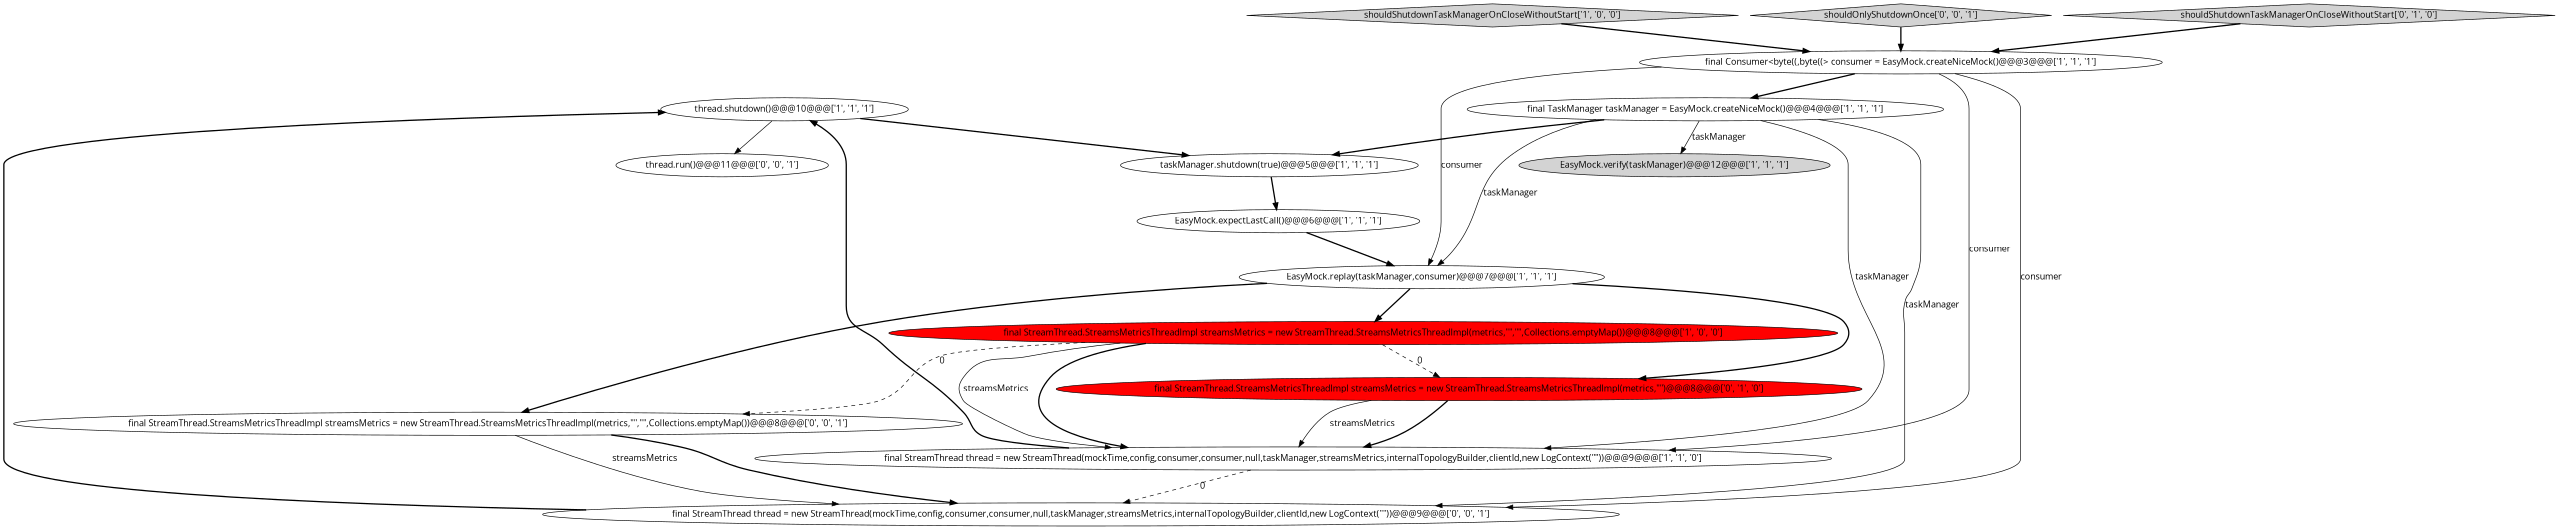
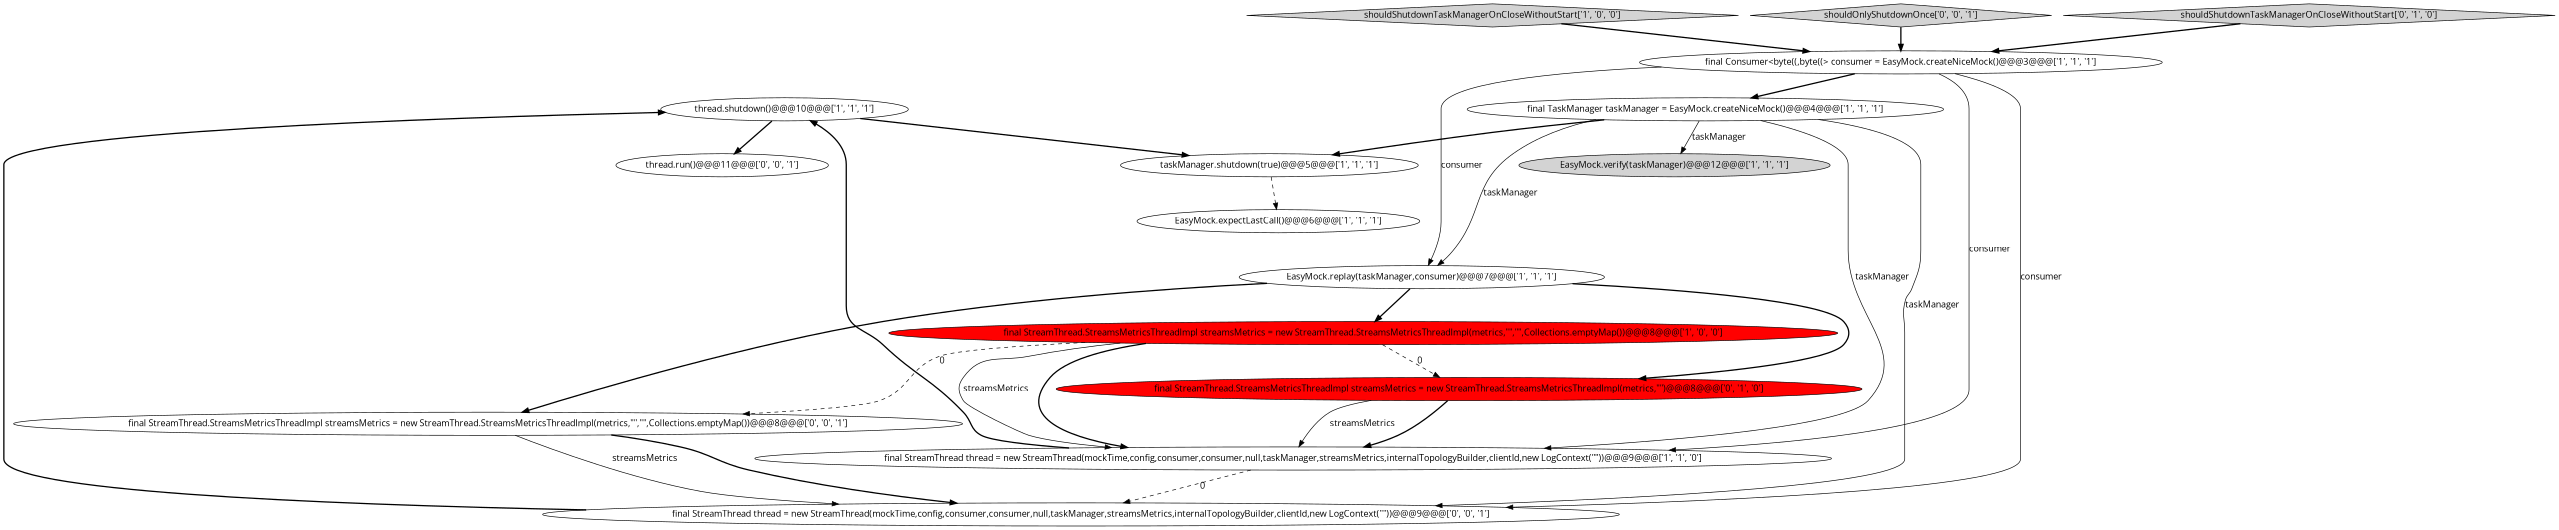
edge "thread.shutdown()@@@10@@@['1', '1', '1']" -> "thread.run()@@@11@@@['0', '0', '1']": style solid -> bold
edge "taskManager.shutdown(true)@@@5@@@['1', '1', '1']" -> "EasyMock.expectLastCall()@@@6@@@['1', '1', '1']": style bold -> dashed
edge "EasyMock.expectLastCall()@@@6@@@['1', '1', '1']" -> "EasyMock.replay(taskManager,consumer)@@@7@@@['1', '1', '1']": removed
